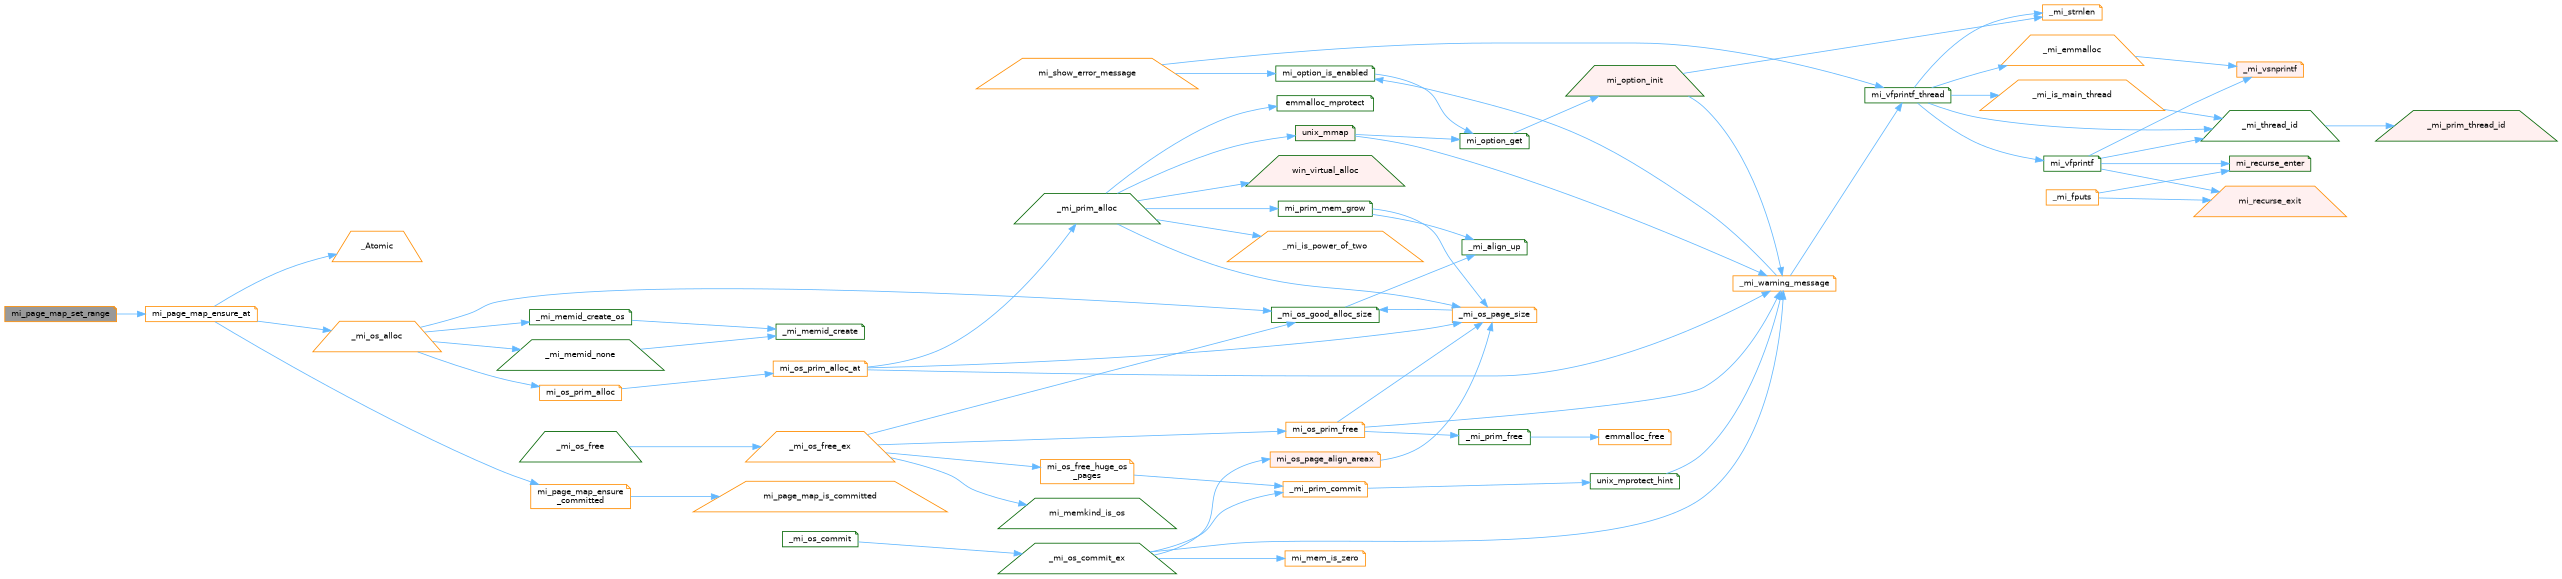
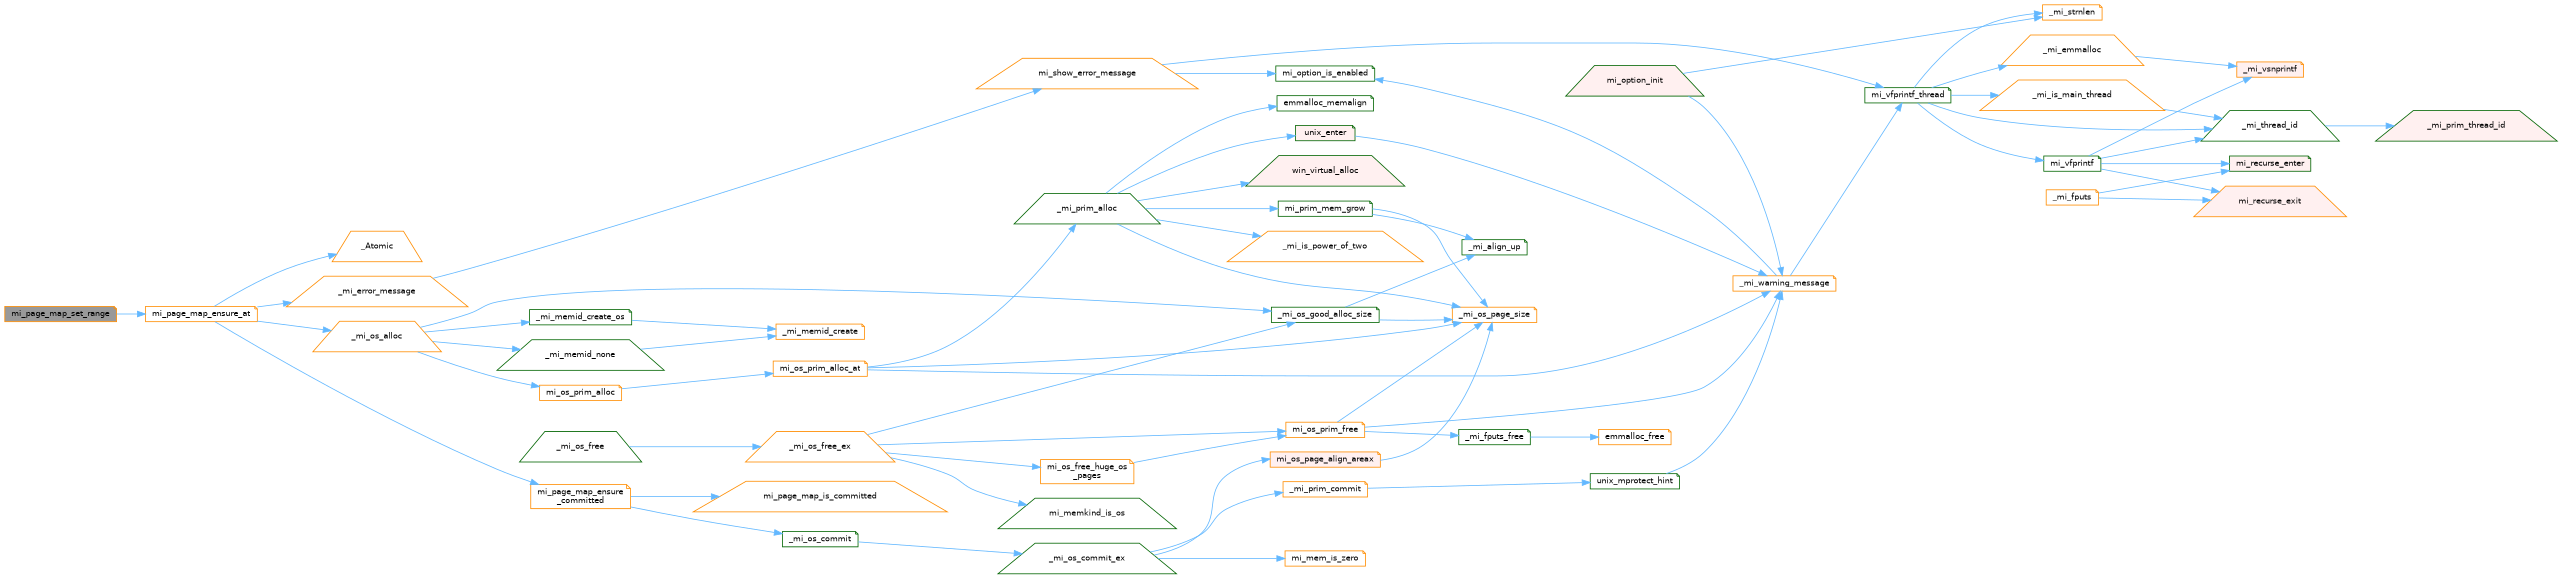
node "emmalloc_mprotect": label "emmalloc_mprotect" -> "emmalloc_memalign"
node "unix_mmap": label "unix_mmap" -> "unix_enter"
node "mi_option_get": removed
node "_mi_error_message": added
edge "_mi_os_page_size" -> "_mi_os_good_alloc_size": reversed
node "_mi_memid_create": color darkgreen -> darkorange
node "_mi_prim_free": label "_mi_prim_free" -> "_mi_fputs_free"
edge "mi_os_free_huge_os _pages" -> "_mi_prim_commit": now "mi_os_free_huge_os _pages" -> "mi_os_prim_free"
edge "mi_page_map_ensure _committed" -> "_mi_os_commit": added
edge "_mi_os_commit_ex" -> "_mi_warning_message": removed
